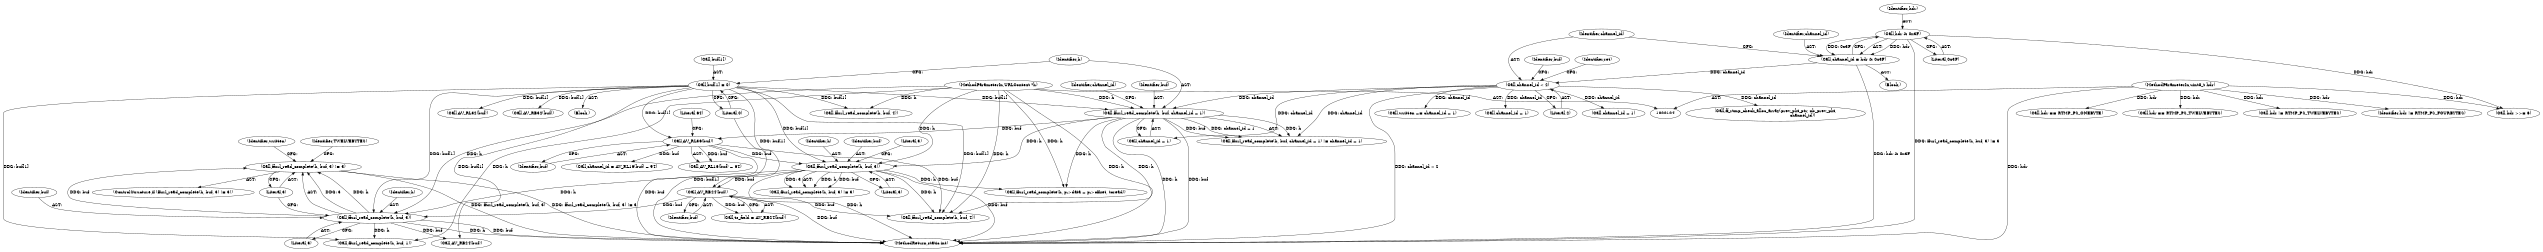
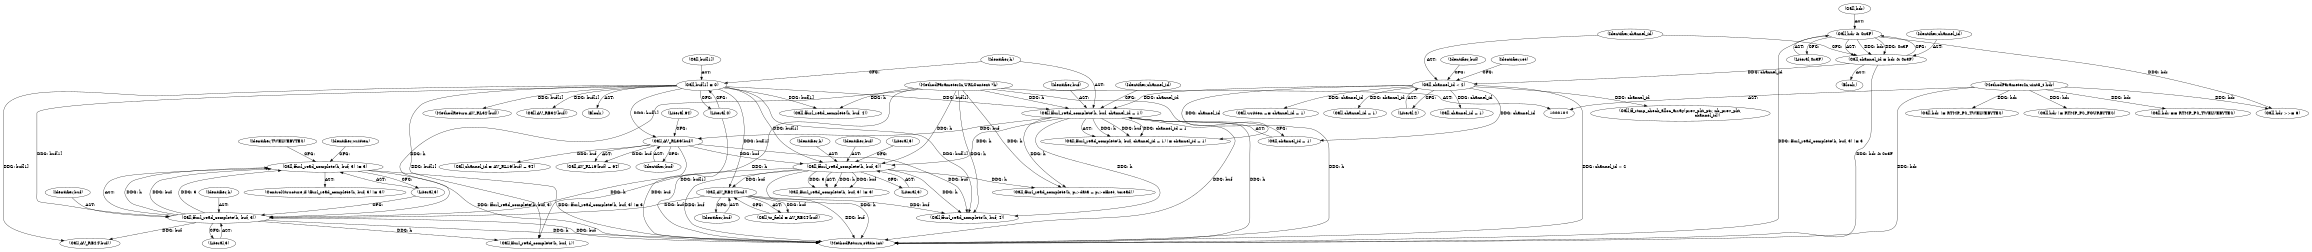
node "(Identifier,hdr)": label "(Identifier,hdr)" -> "(Call,hdr)"
node "(Call,AV_RL32(buf))": label "(Call,AV_RL32(buf))" -> "(MethodReturn,AV_RL32(buf))"
node "(Call,hdr == RTMP_PS_ONEBYTE)": removed
node "(Identifier,hdr != RTMP_PS_FOURBYTES)": label "(Identifier,hdr != RTMP_PS_FOURBYTES)" -> "(Call,hdr != RTMP_PS_FOURBYTES)"
